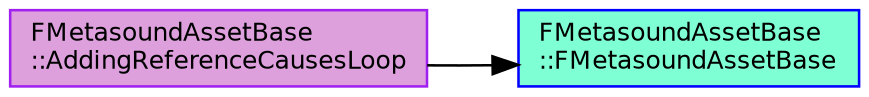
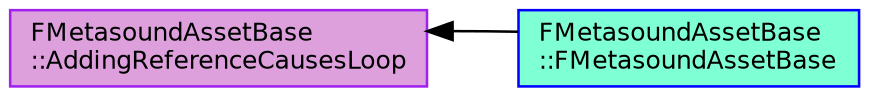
edge "FMetasoundAssetBase ::AddingReferenceCausesLoop" -> "FMetasoundAssetBase ::FMetasoundAssetBase": reversed
